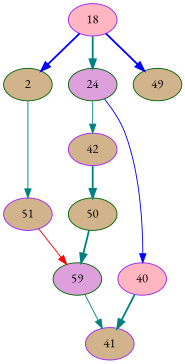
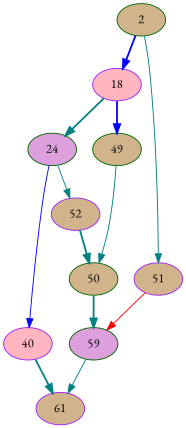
edge "18" -> "2": reversed
node "42": label "42" -> "52"
edge "49" -> "50": added
node "41": label "41" -> "61"
